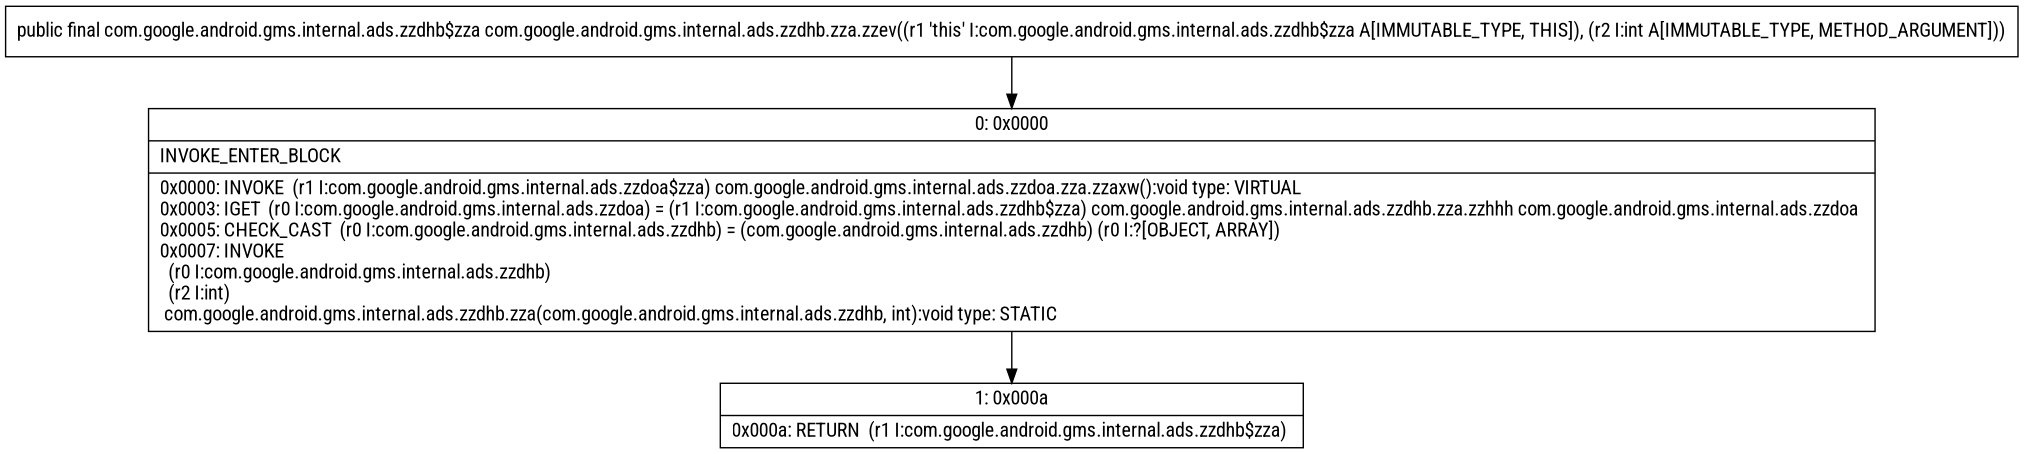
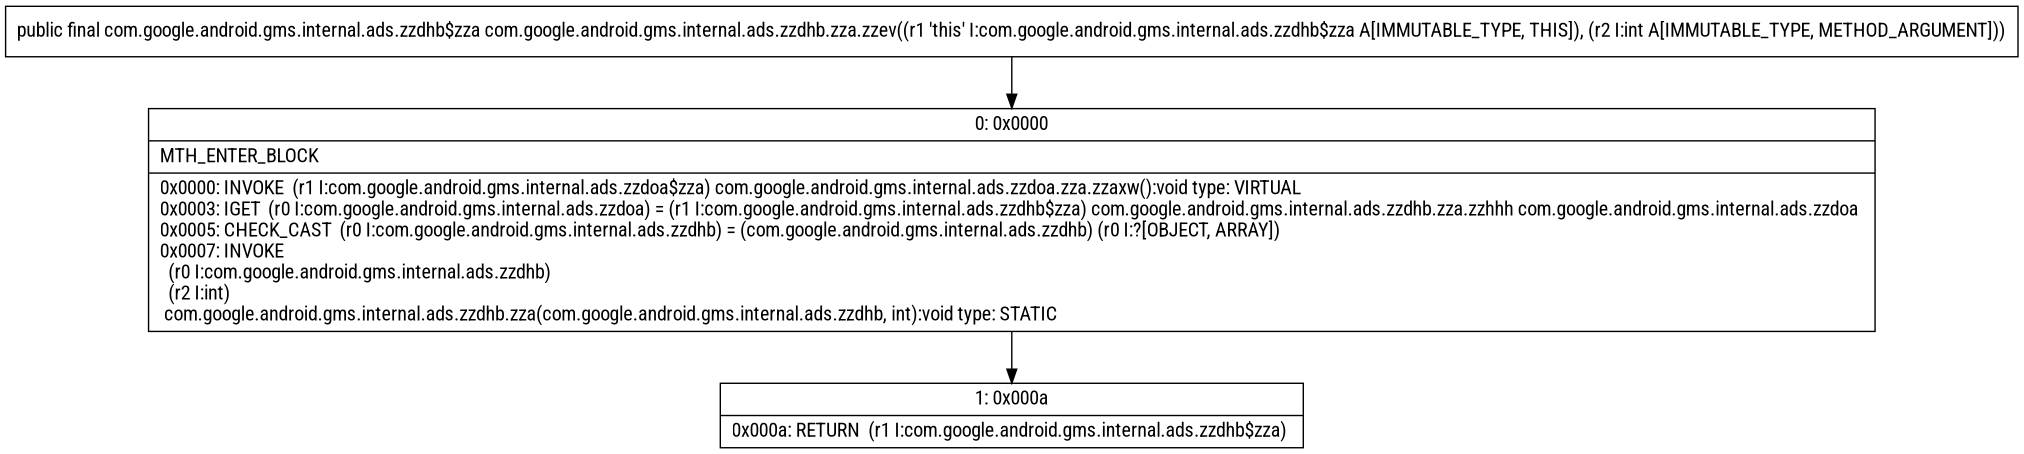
node "0: 0x0000": text "INVOKE_ENTER_BLOCK" -> "MTH_ENTER_BLOCK"
